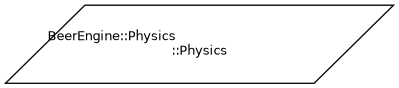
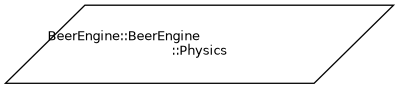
node "BeerEngine::Physics ::Physics": label "BeerEngine::Physics ::Physics" -> "BeerEngine::BeerEngine ::Physics"
